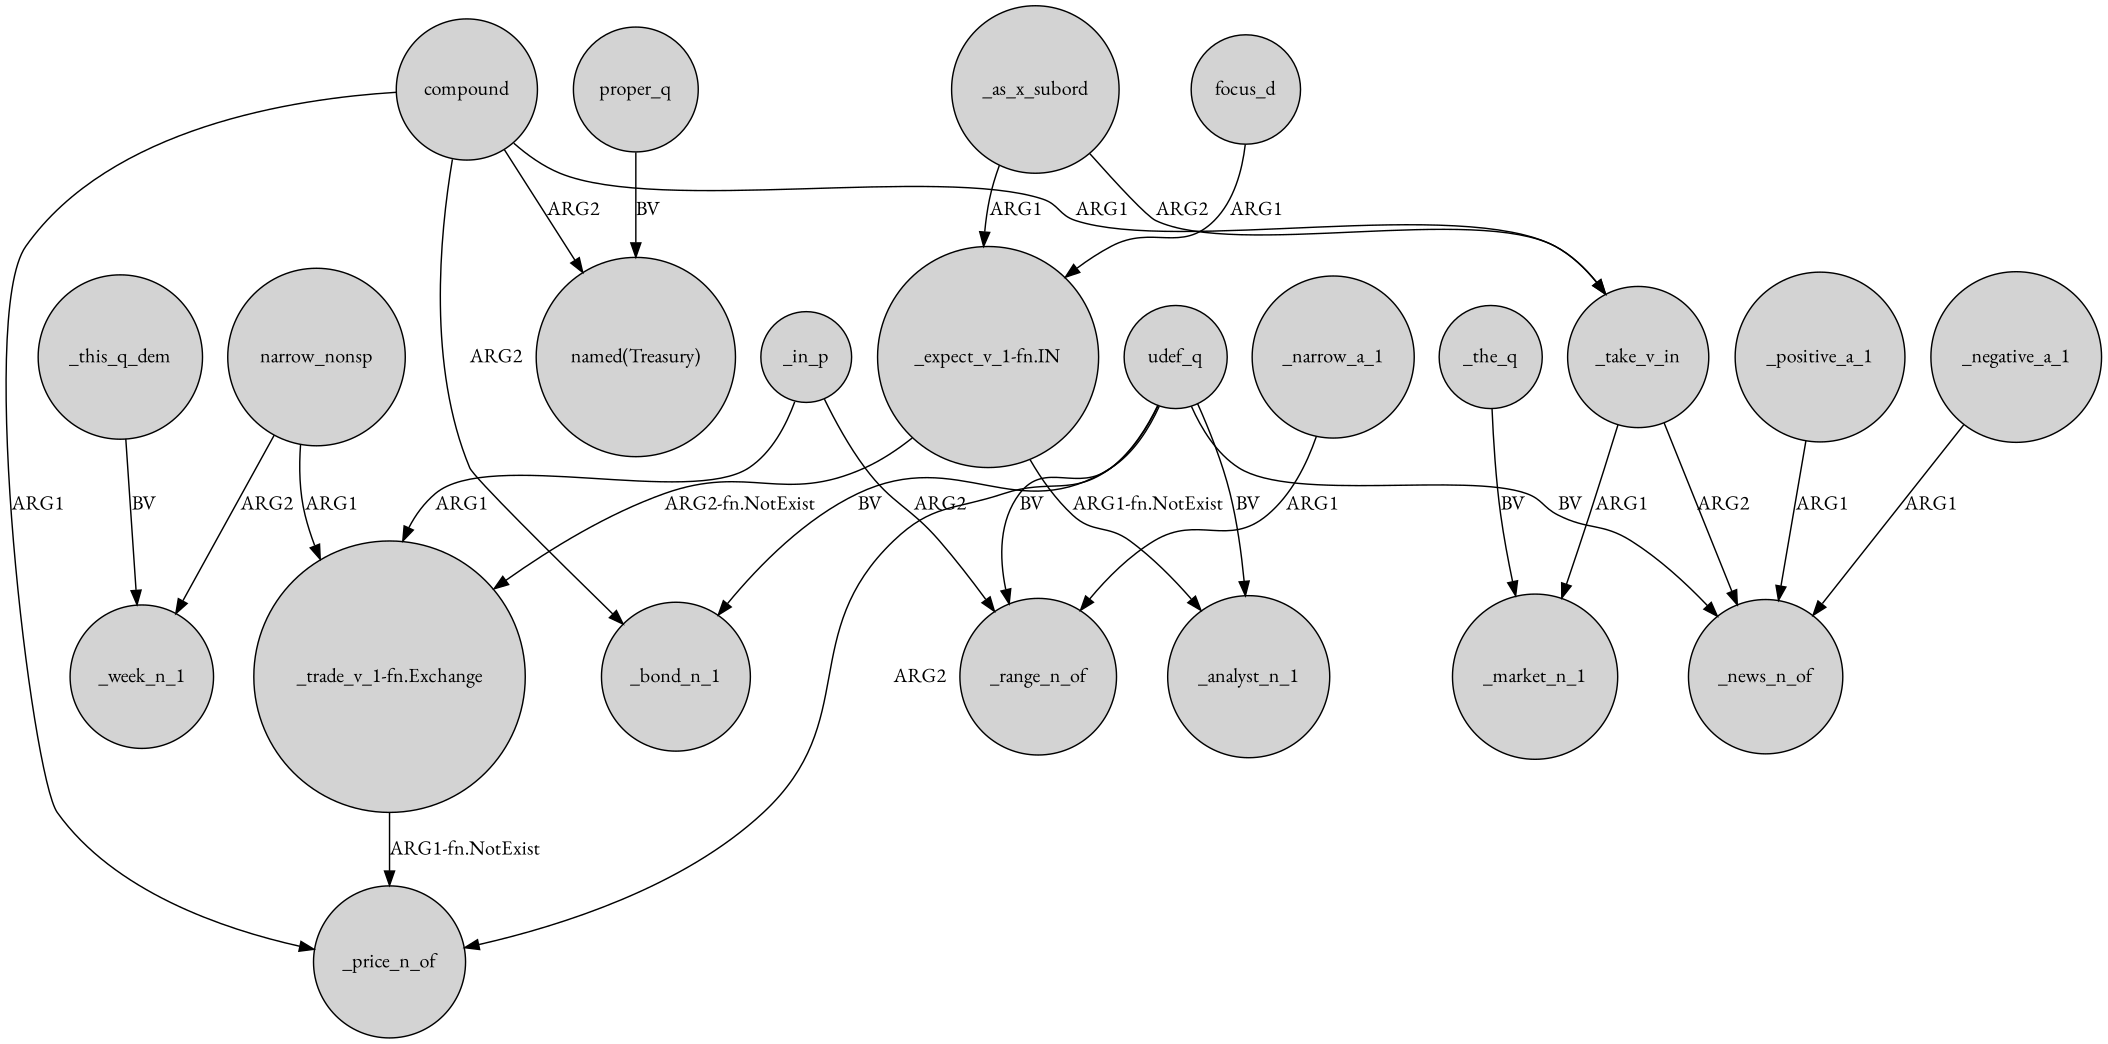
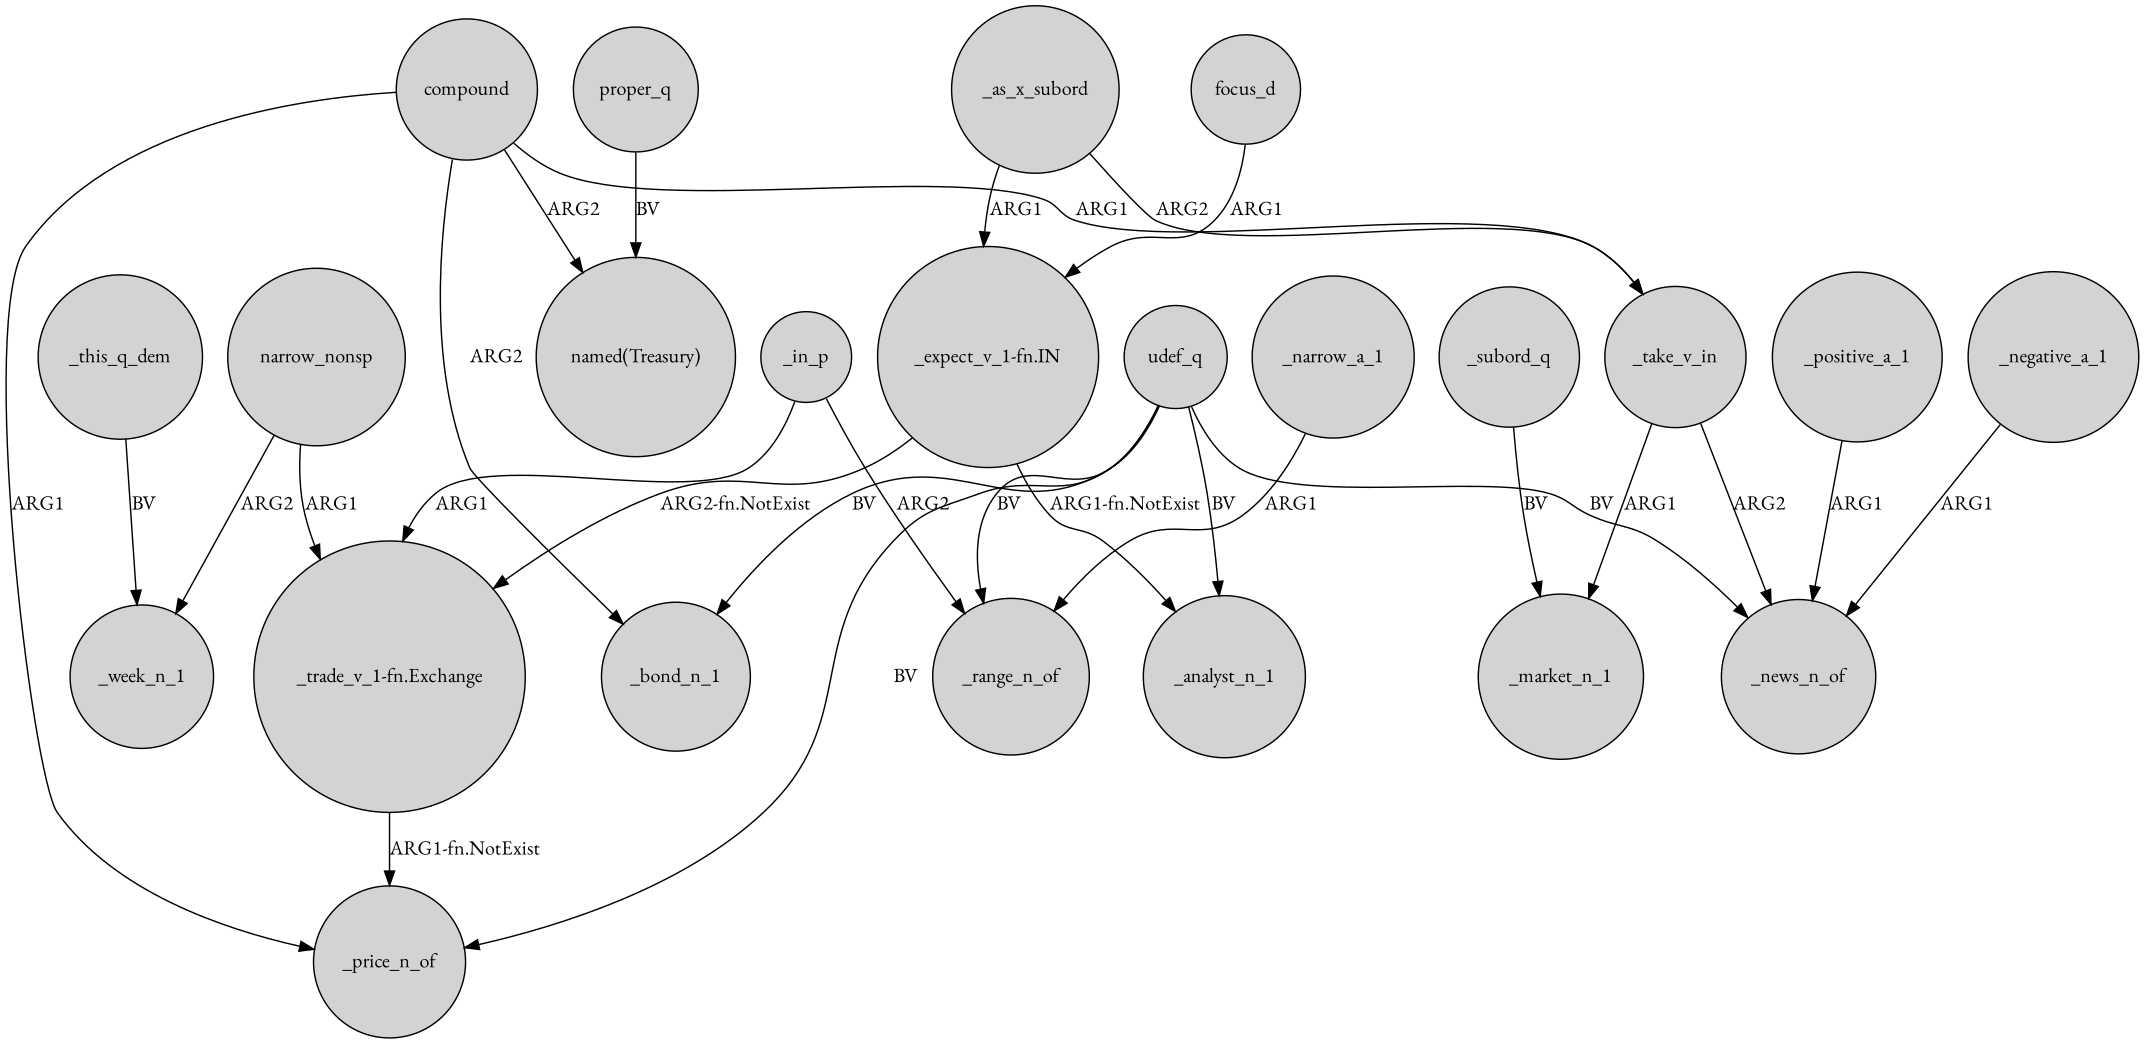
node "_the_q": label "_the_q" -> "_subord_q"
edge "udef_q" -> "_price_n_of": label "ARG2" -> "BV"
